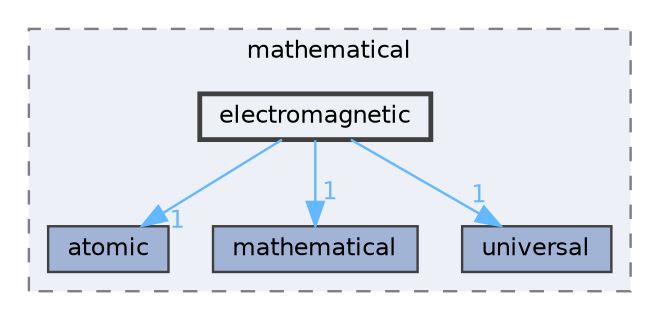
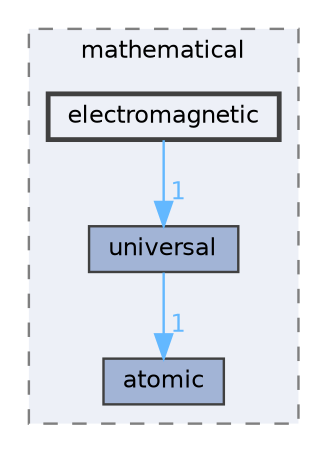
edge "electromagnetic" -> "atomic": now "universal" -> "atomic"
node "mathematical": removed
